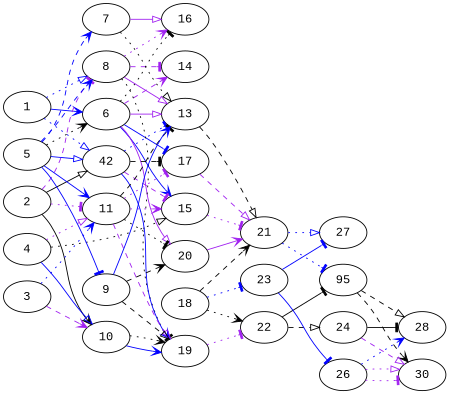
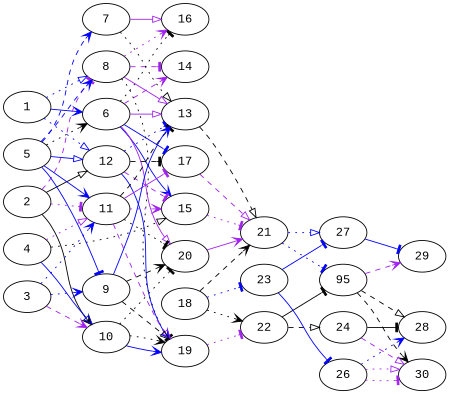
node "42": label "42" -> "12"
edge "11" -> "17": style dotted -> solid
node "29": added
edge "3" -> "9": added
edge "10" -> "20": added
